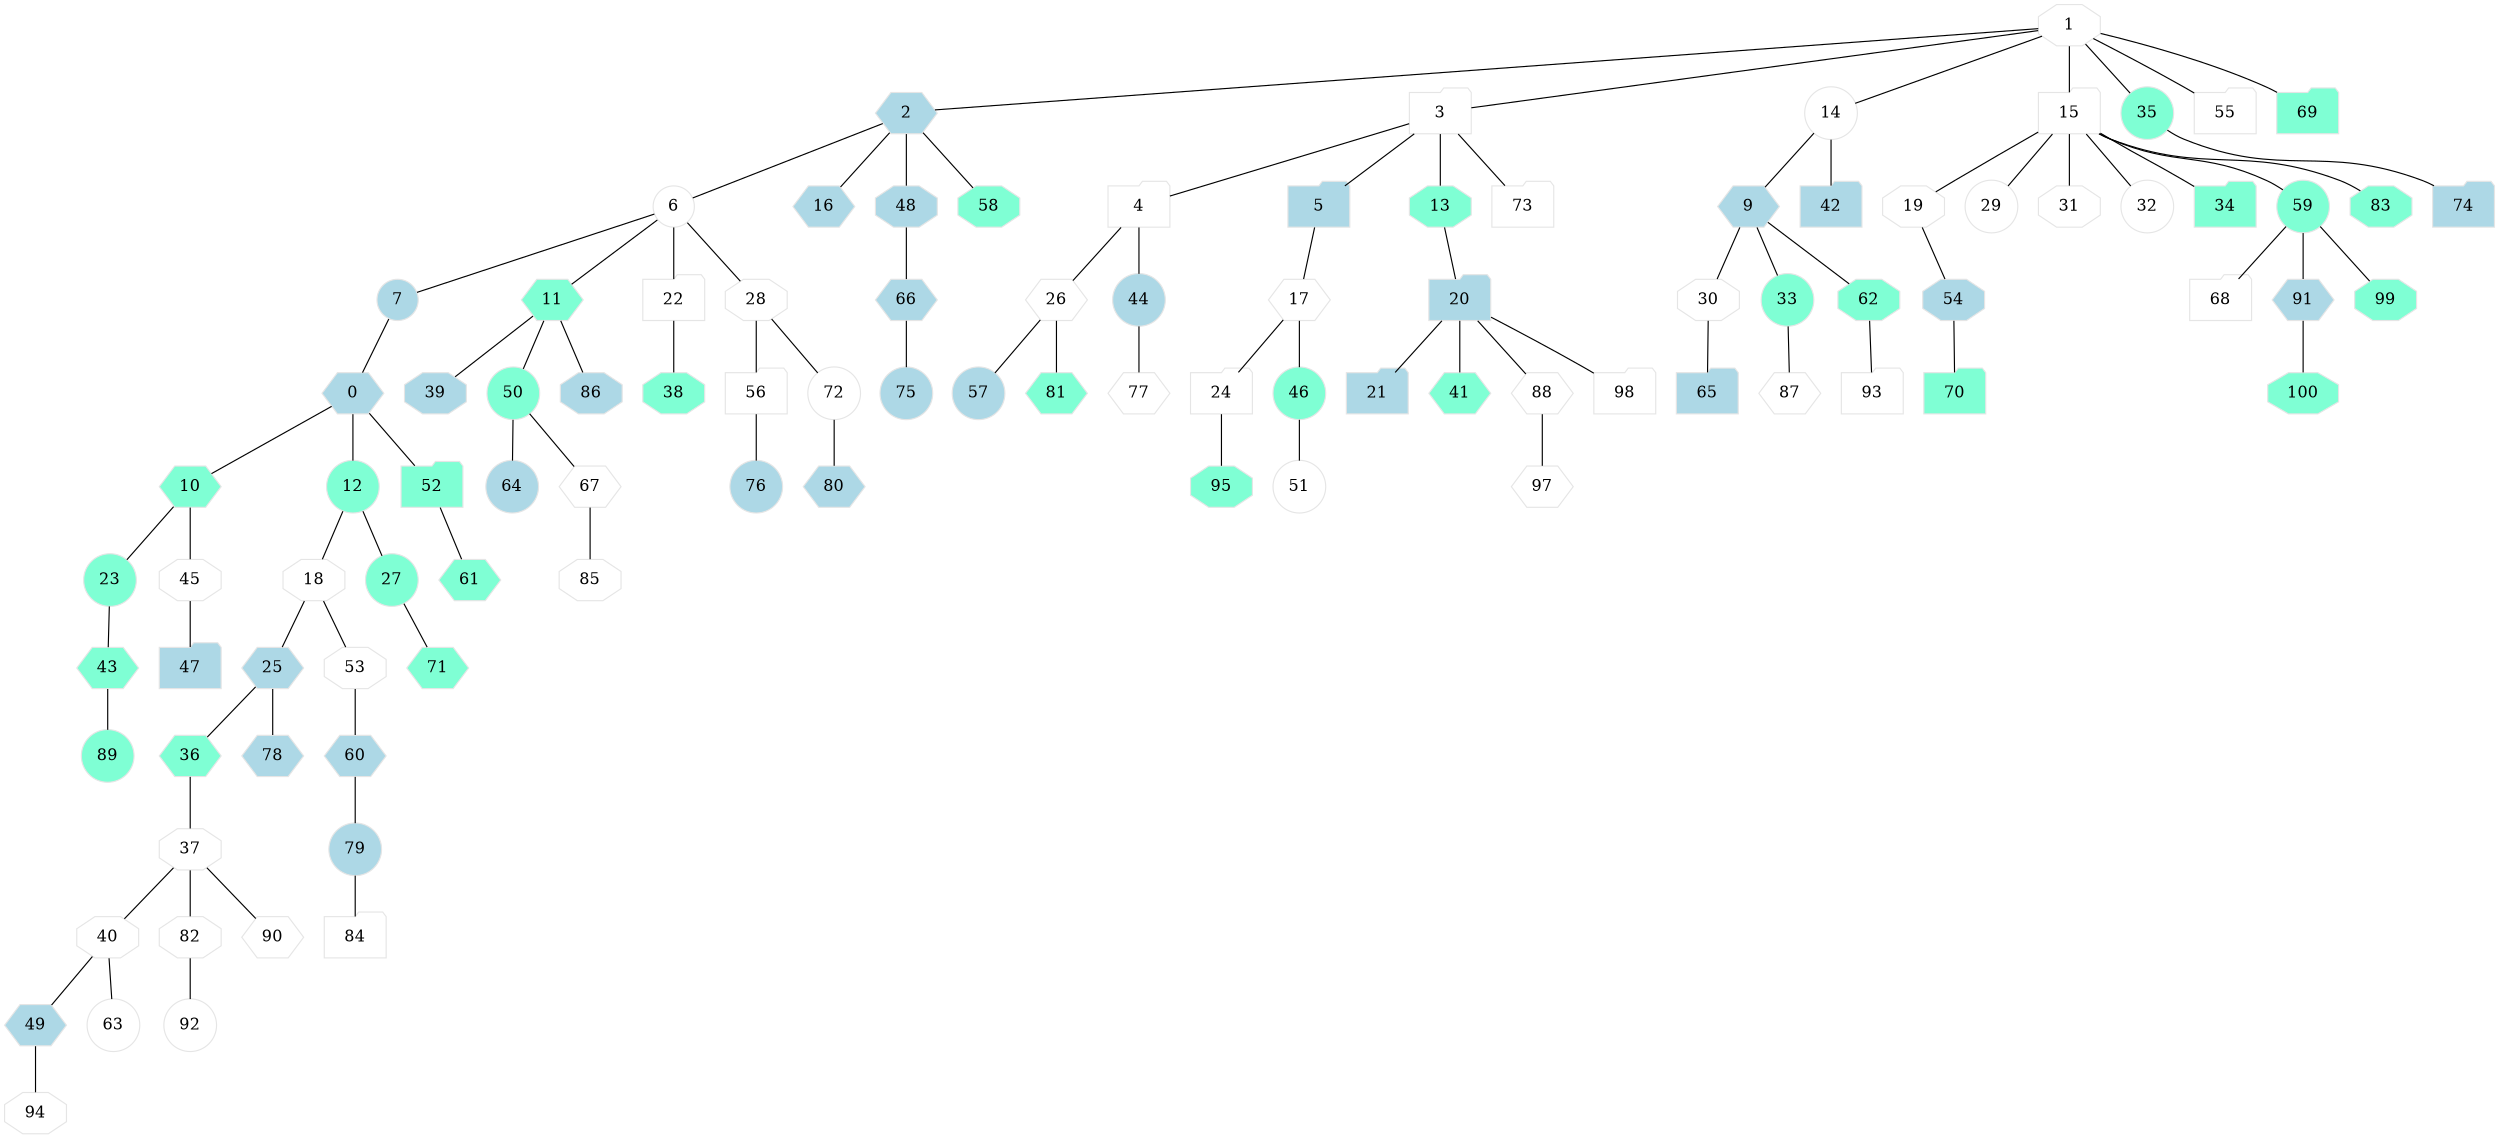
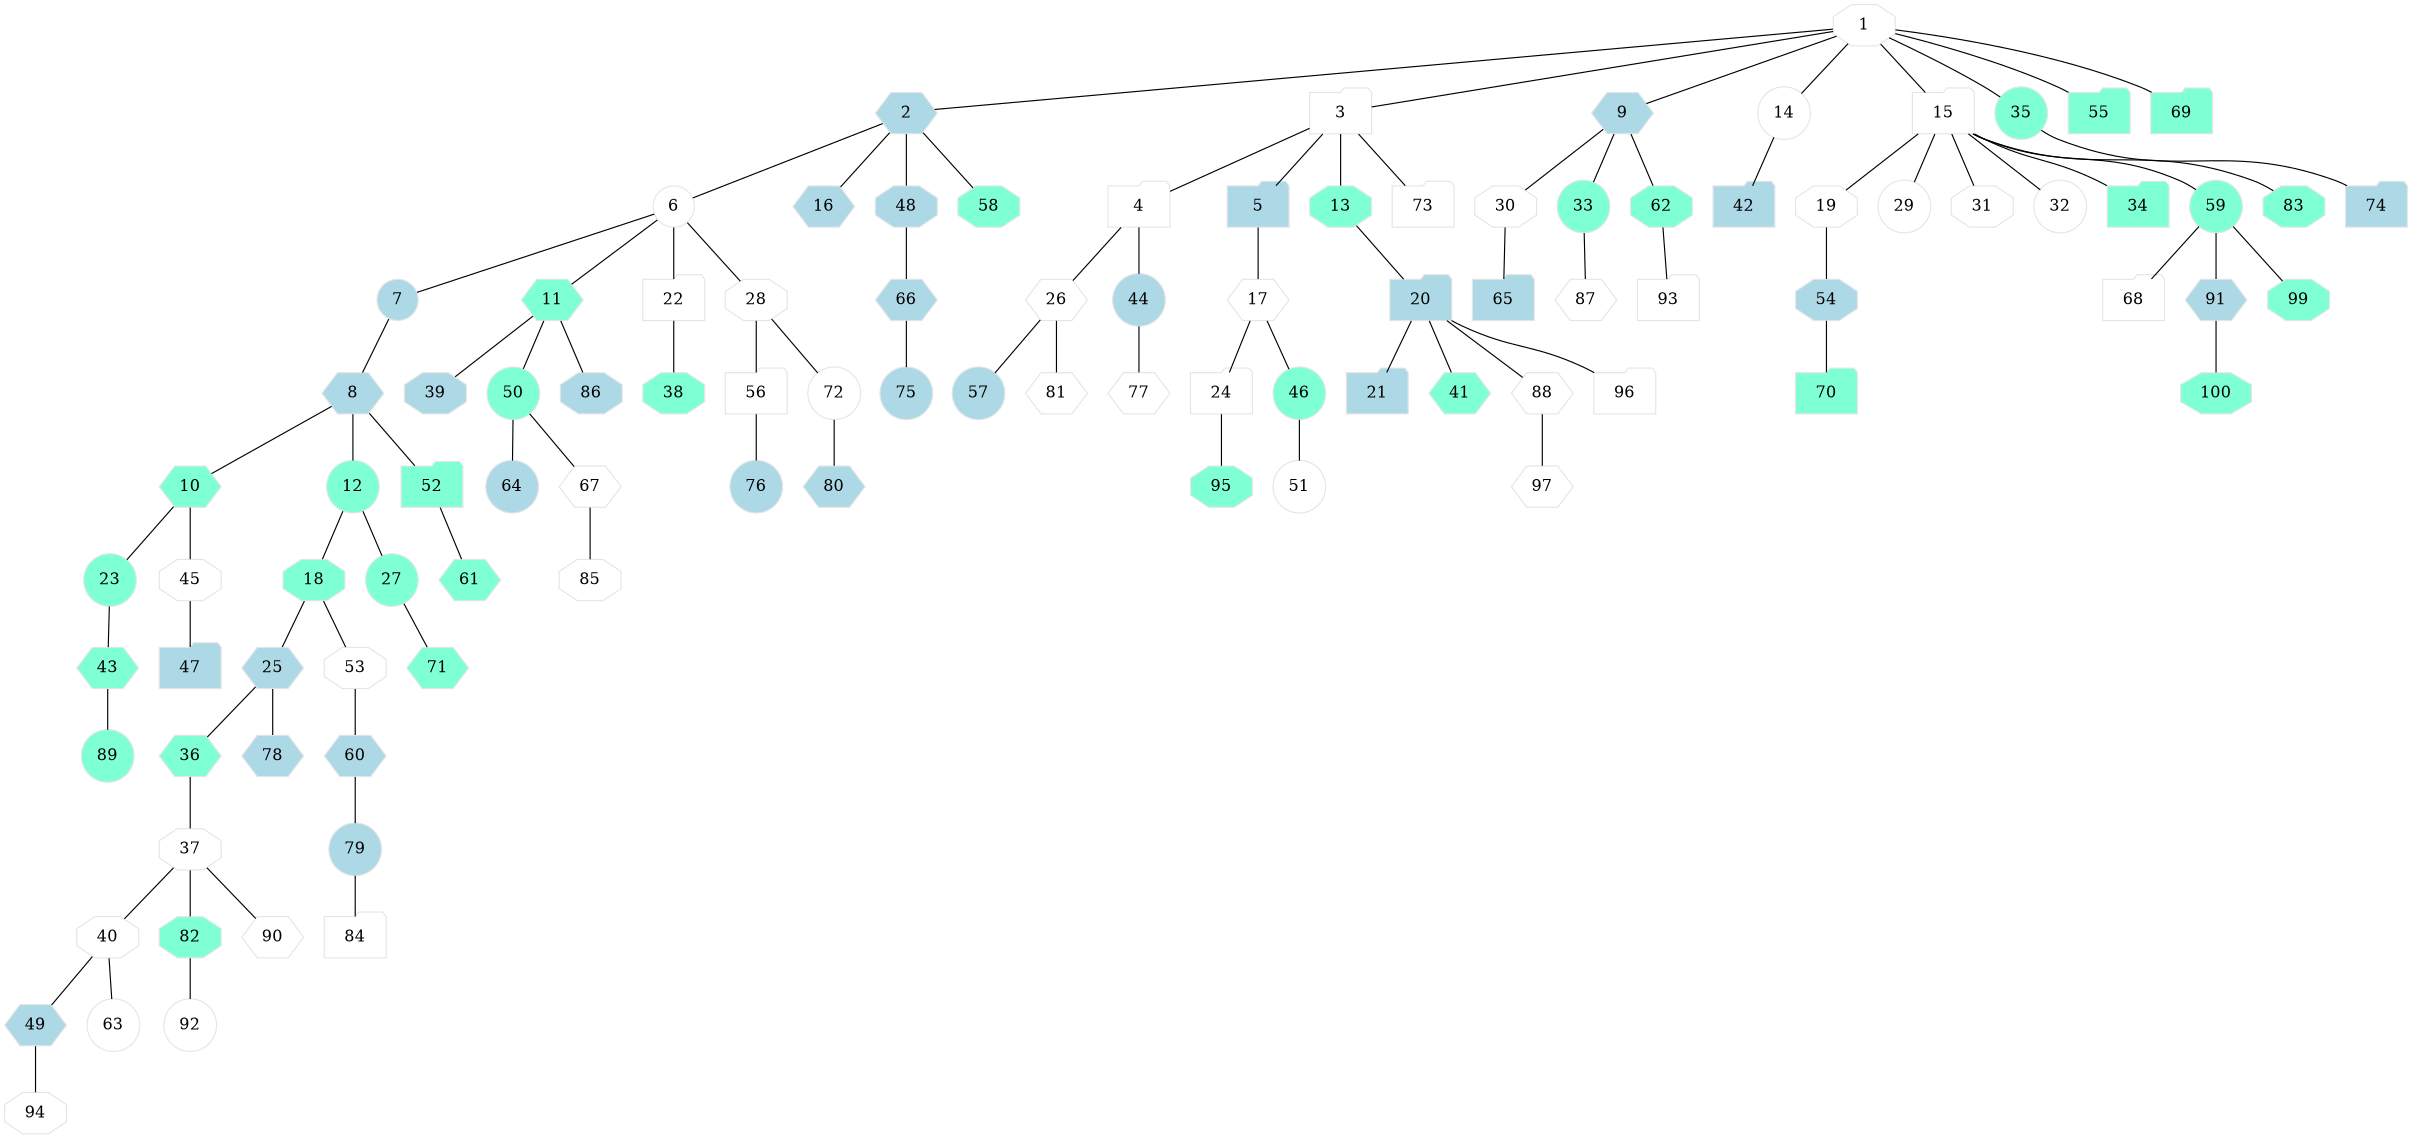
node "55": fillcolor white -> aquamarine
edge "14" -- "9": now "1" -- "9"
node "0": label "0" -> "8"
node "81": fillcolor aquamarine -> white
node "98": label "98" -> "96"
node "18": fillcolor white -> aquamarine
node "82": fillcolor white -> aquamarine
